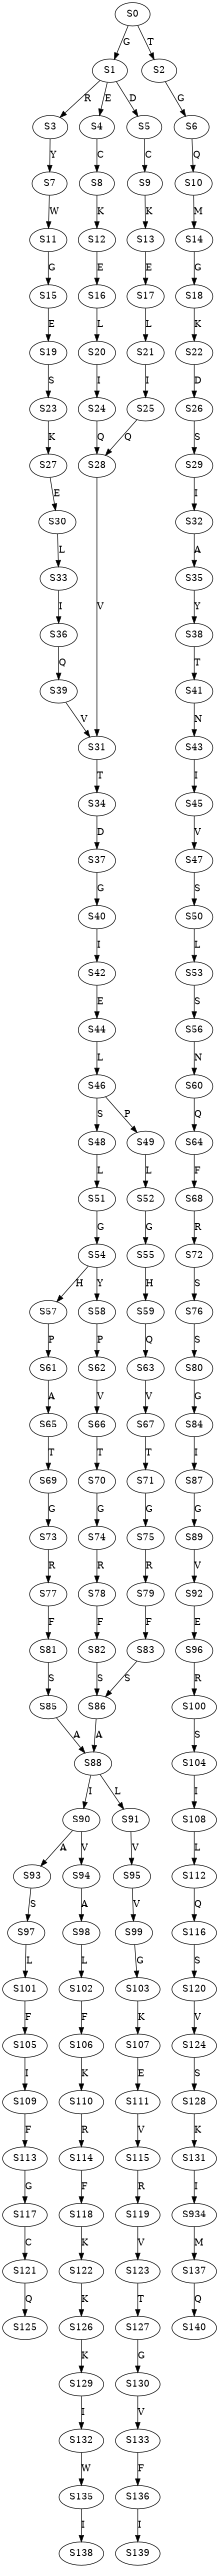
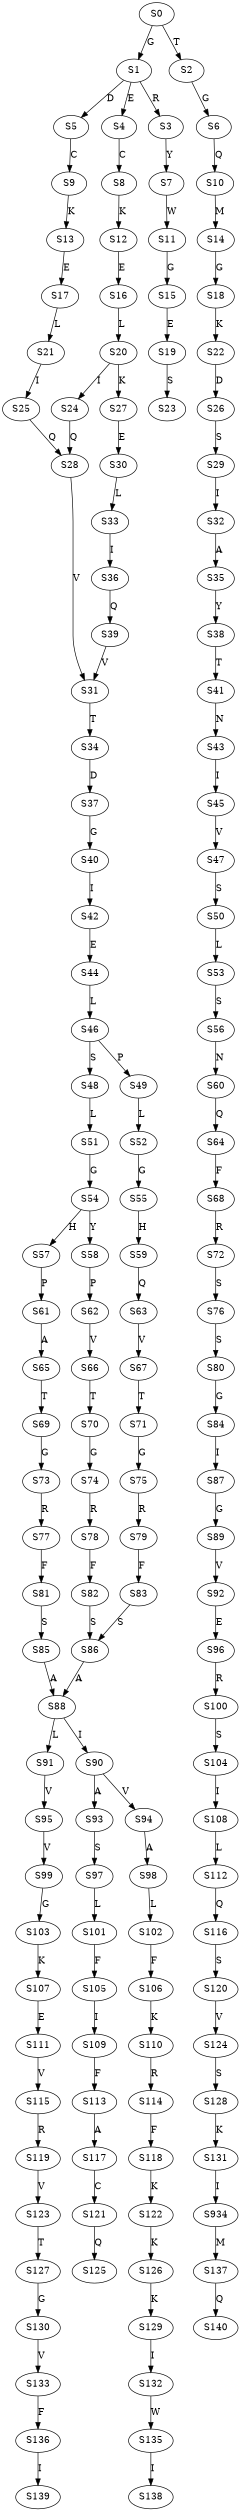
edge "S23" -> "S27": now "S20" -> "S27"
edge "S113" -> "S117": label "G" -> "A"
